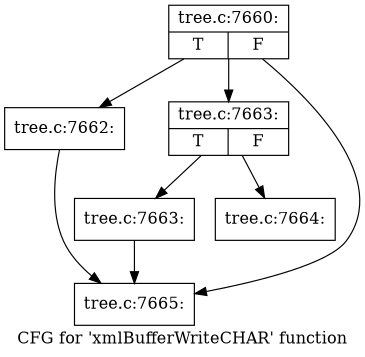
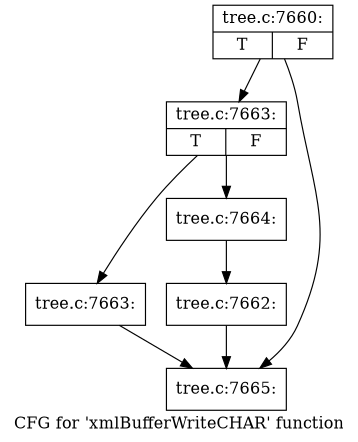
edge "tree.c:7660:" -> "tree.c:7662:": now "tree.c:7664:" -> "tree.c:7662:"
